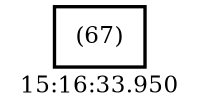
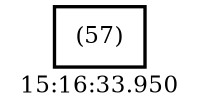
node "(67)": label "(67)" -> "(57)"
